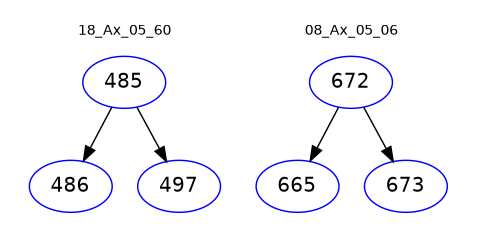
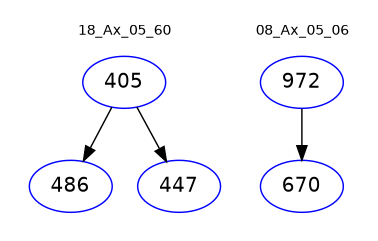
node "485": label "485" -> "405"
node "672": label "672" -> "972"
node "497": label "497" -> "447"
node "665": removed
node "673": label "673" -> "670"
